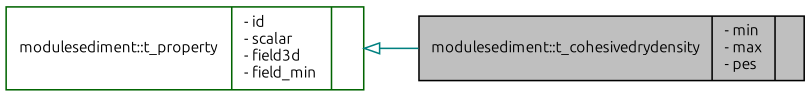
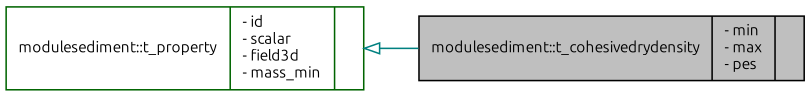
node "modulesediment::t_property": text "- field_min" -> "- mass_min"
